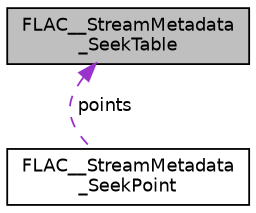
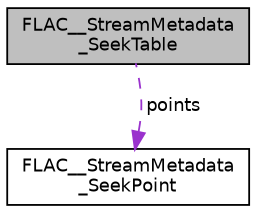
edge "FLAC__StreamMetadata _SeekPoint" -> "FLAC__StreamMetadata _SeekTable": reversed
